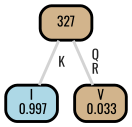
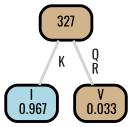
node "I 0.997": label "I 0.997" -> "I 0.967"
